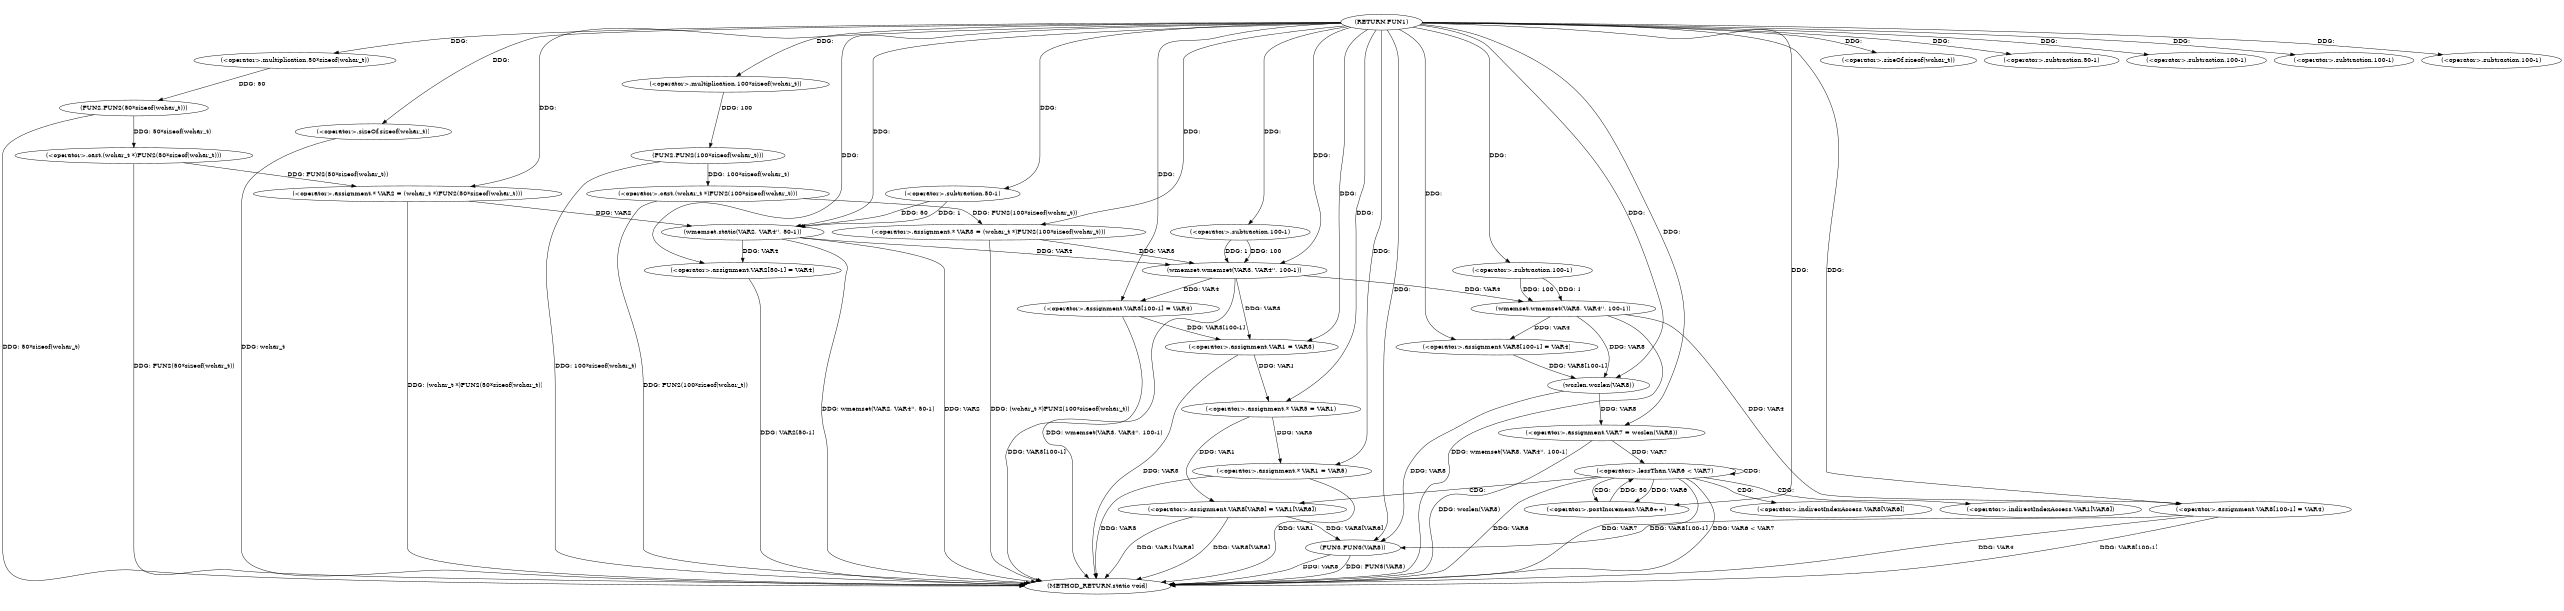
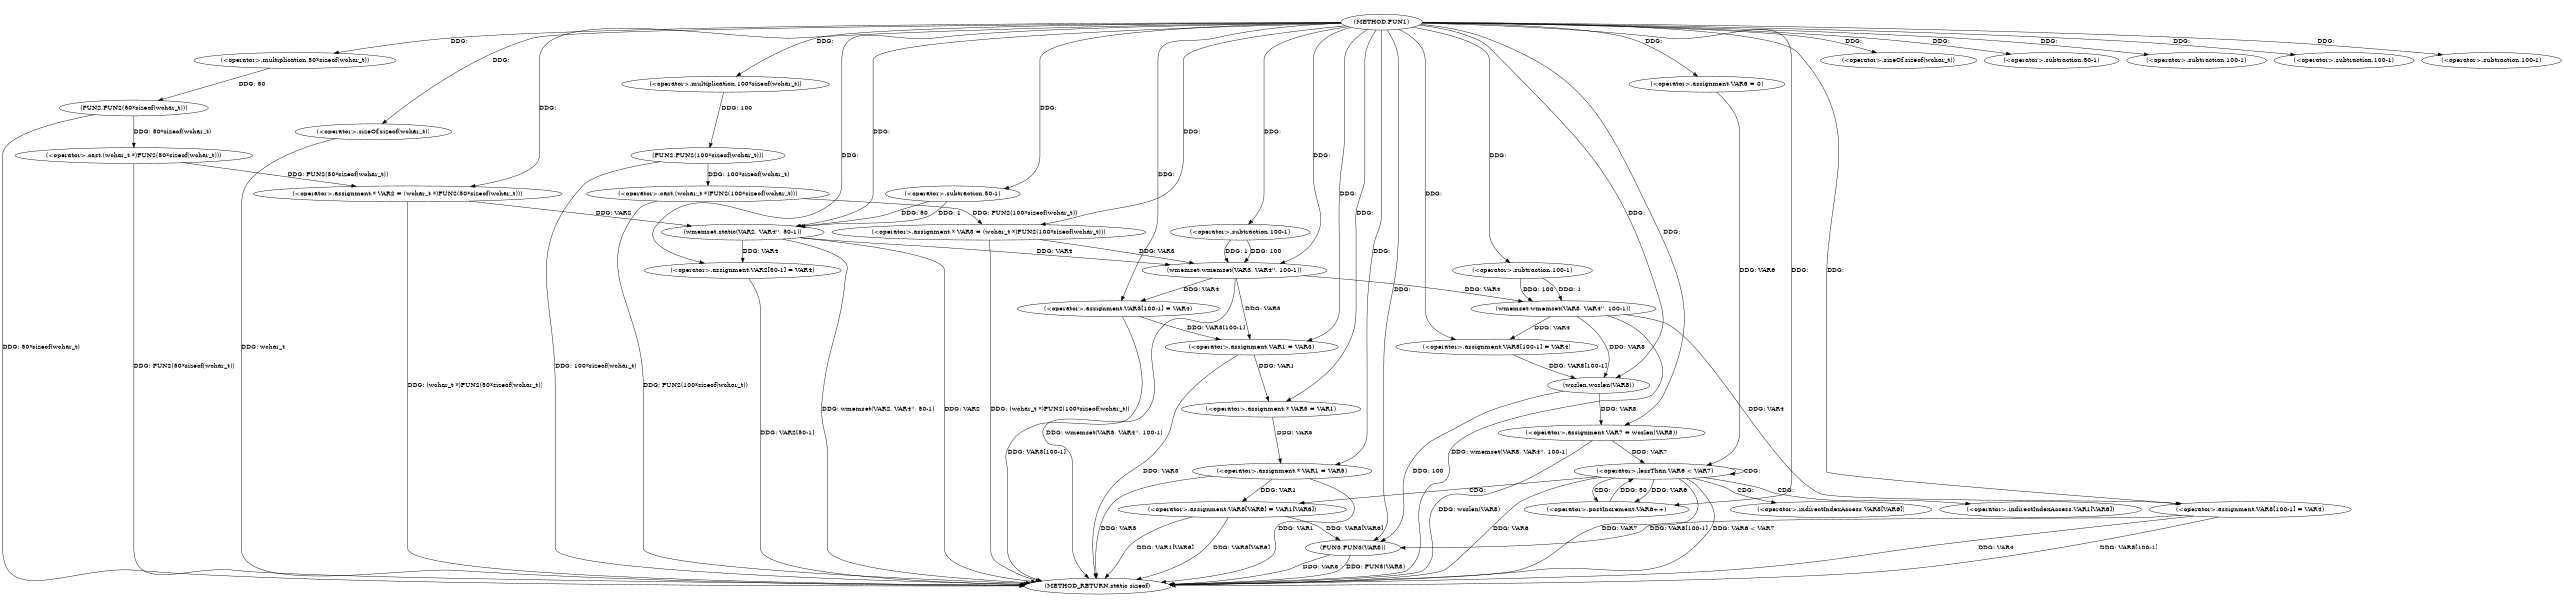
node "(RETURN,FUN1)": label "(RETURN,FUN1)" -> "(METHOD,FUN1)"
node "(<operator>.assignment,VAR6 = 0)": added
edge "(<operator>.assignment,* VAR5 = VAR1)" -> "(<operator>.assignment,VAR8[VAR6] = VAR1[VAR6])": now "(<operator>.assignment,* VAR1 = VAR5)" -> "(<operator>.assignment,VAR8[VAR6] = VAR1[VAR6])"
edge "(wcslen,wcslen(VAR8))" -> "(FUN3,FUN3(VAR8))": label "DDG: VAR8" -> "DDG: 100"
node "(METHOD_RETURN,static void)": label "(METHOD_RETURN,static void)" -> "(METHOD_RETURN,static sizeof)"
